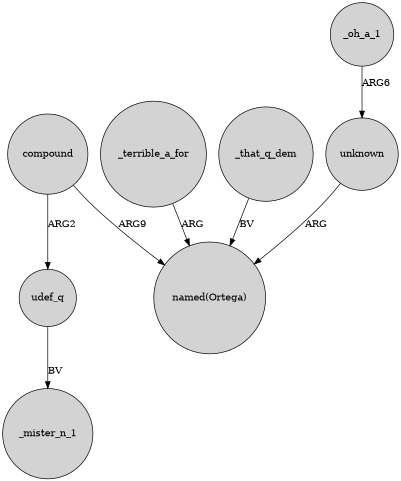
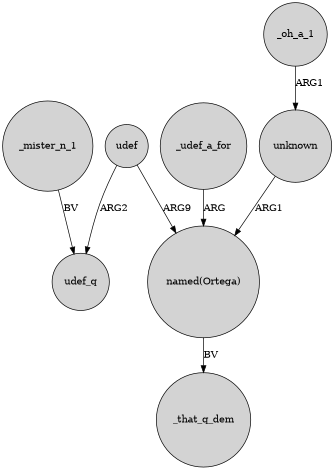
edge "_oh_a_1" -> "unknown": label "ARG6" -> "ARG1"
node "compound": label "compound" -> "udef"
node "_terrible_a_for": label "_terrible_a_for" -> "_udef_a_for"
edge "_that_q_dem" -> "named(Ortega)": reversed
edge "unknown" -> "named(Ortega)": label "ARG" -> "ARG1"
edge "udef_q" -> "_mister_n_1": reversed
